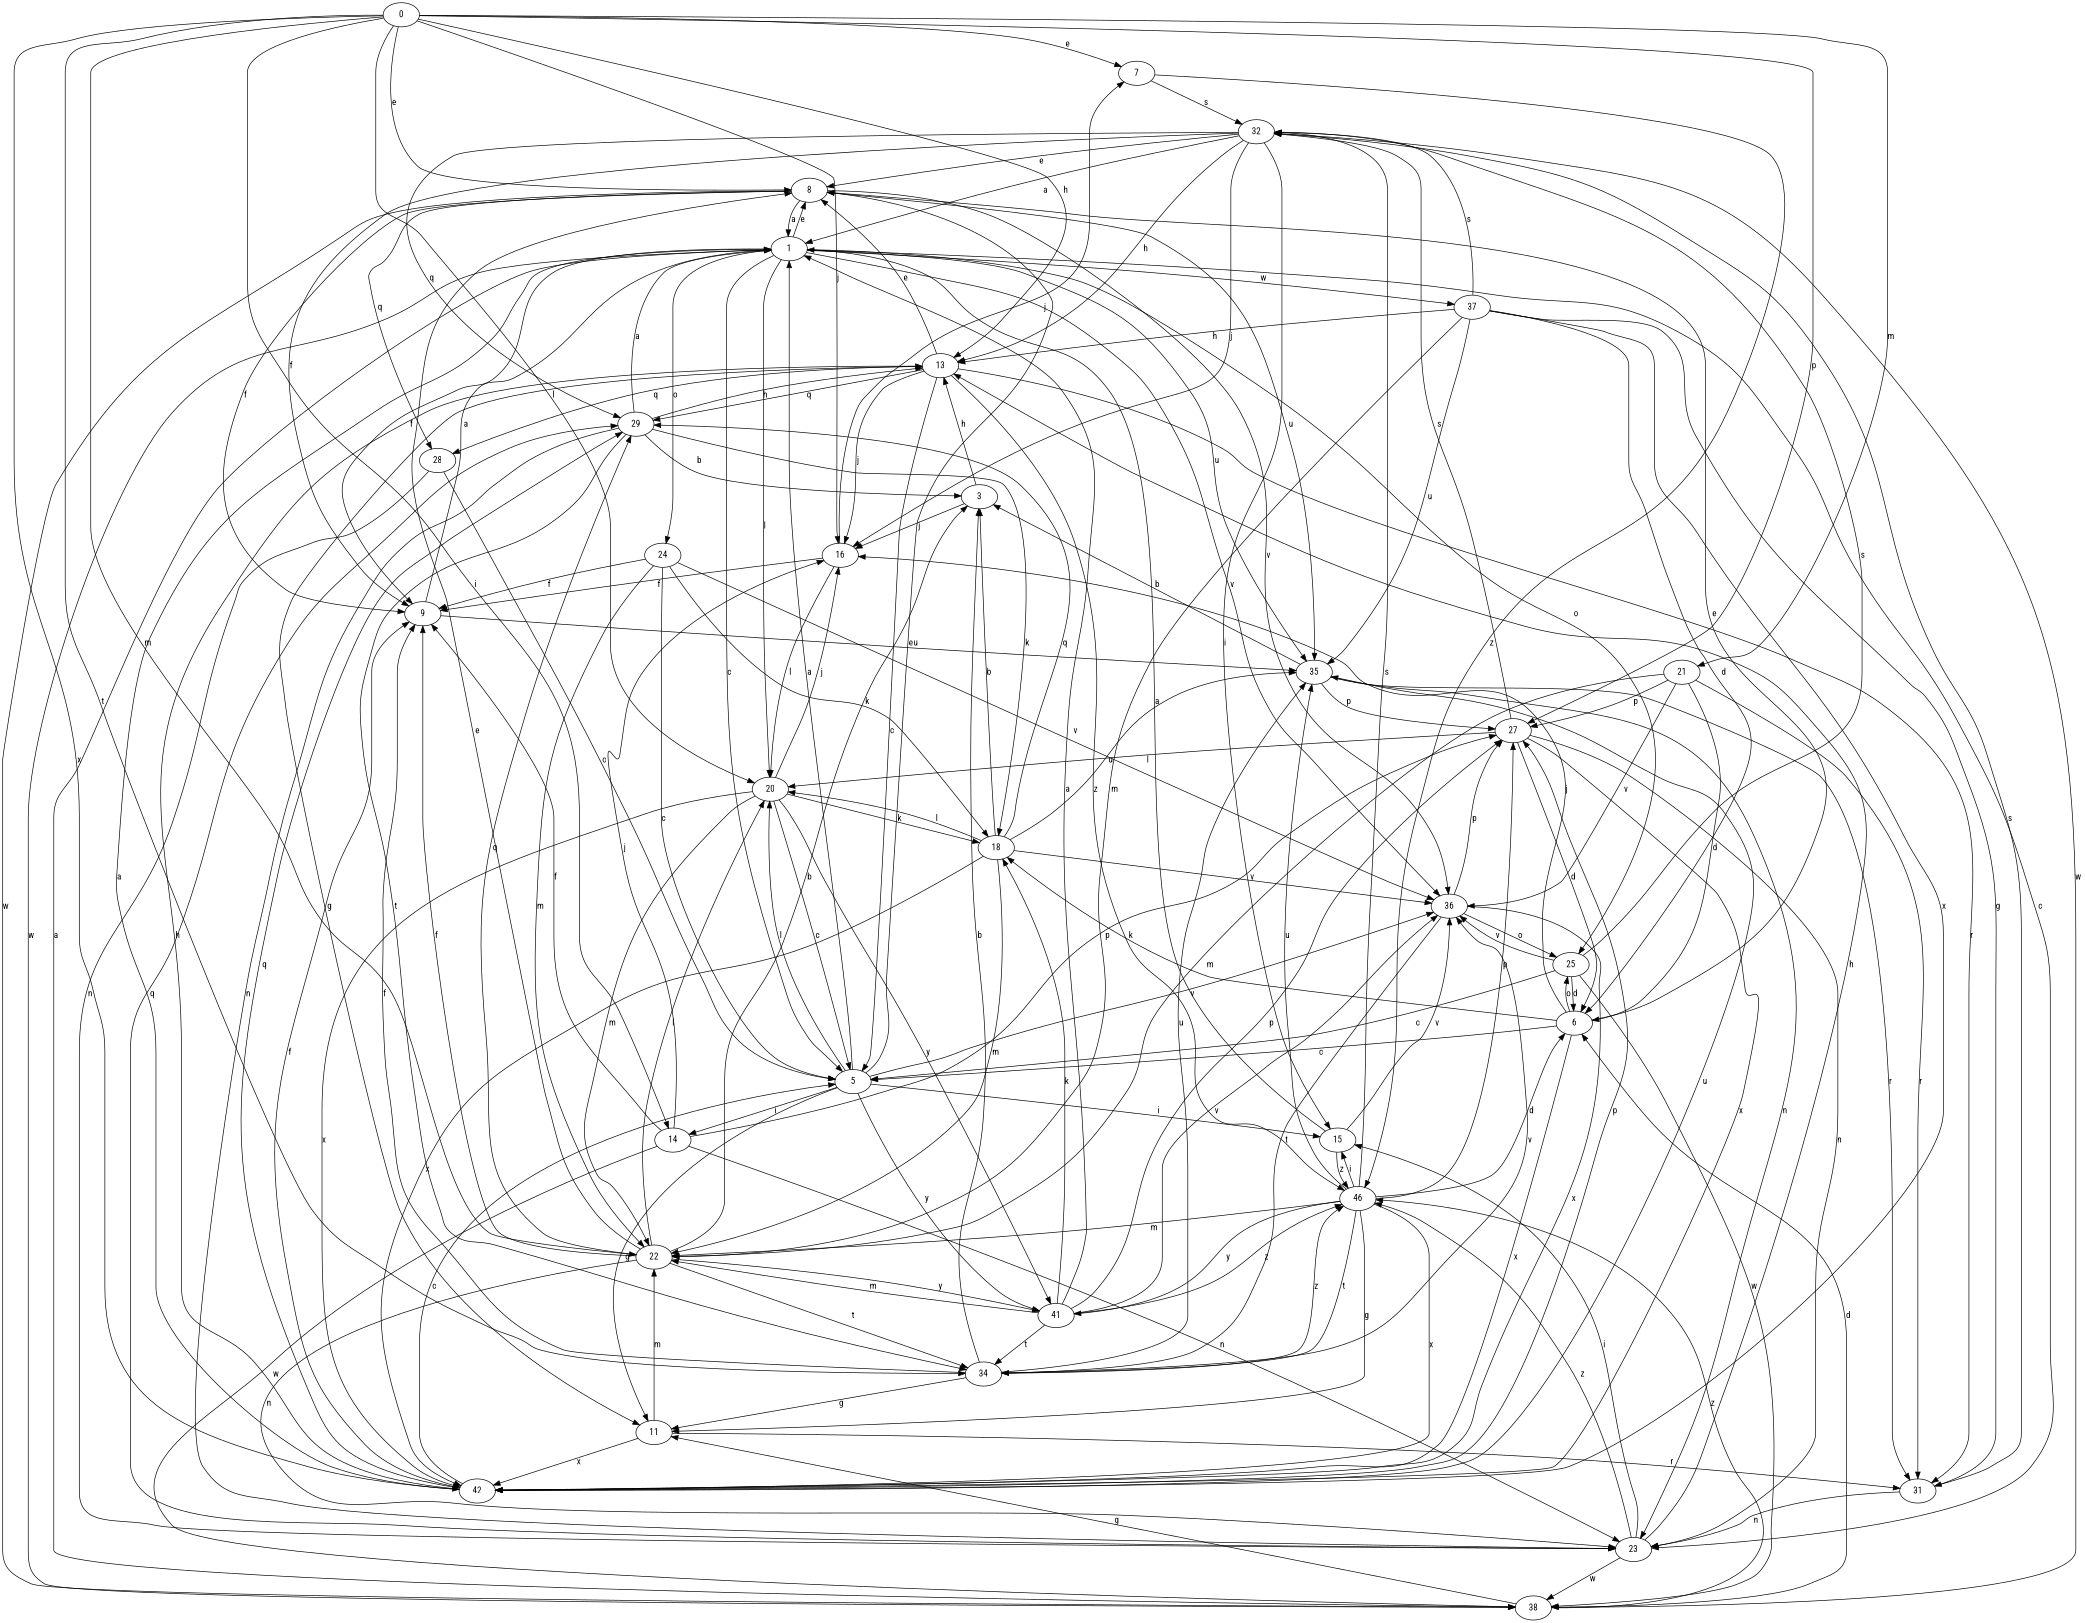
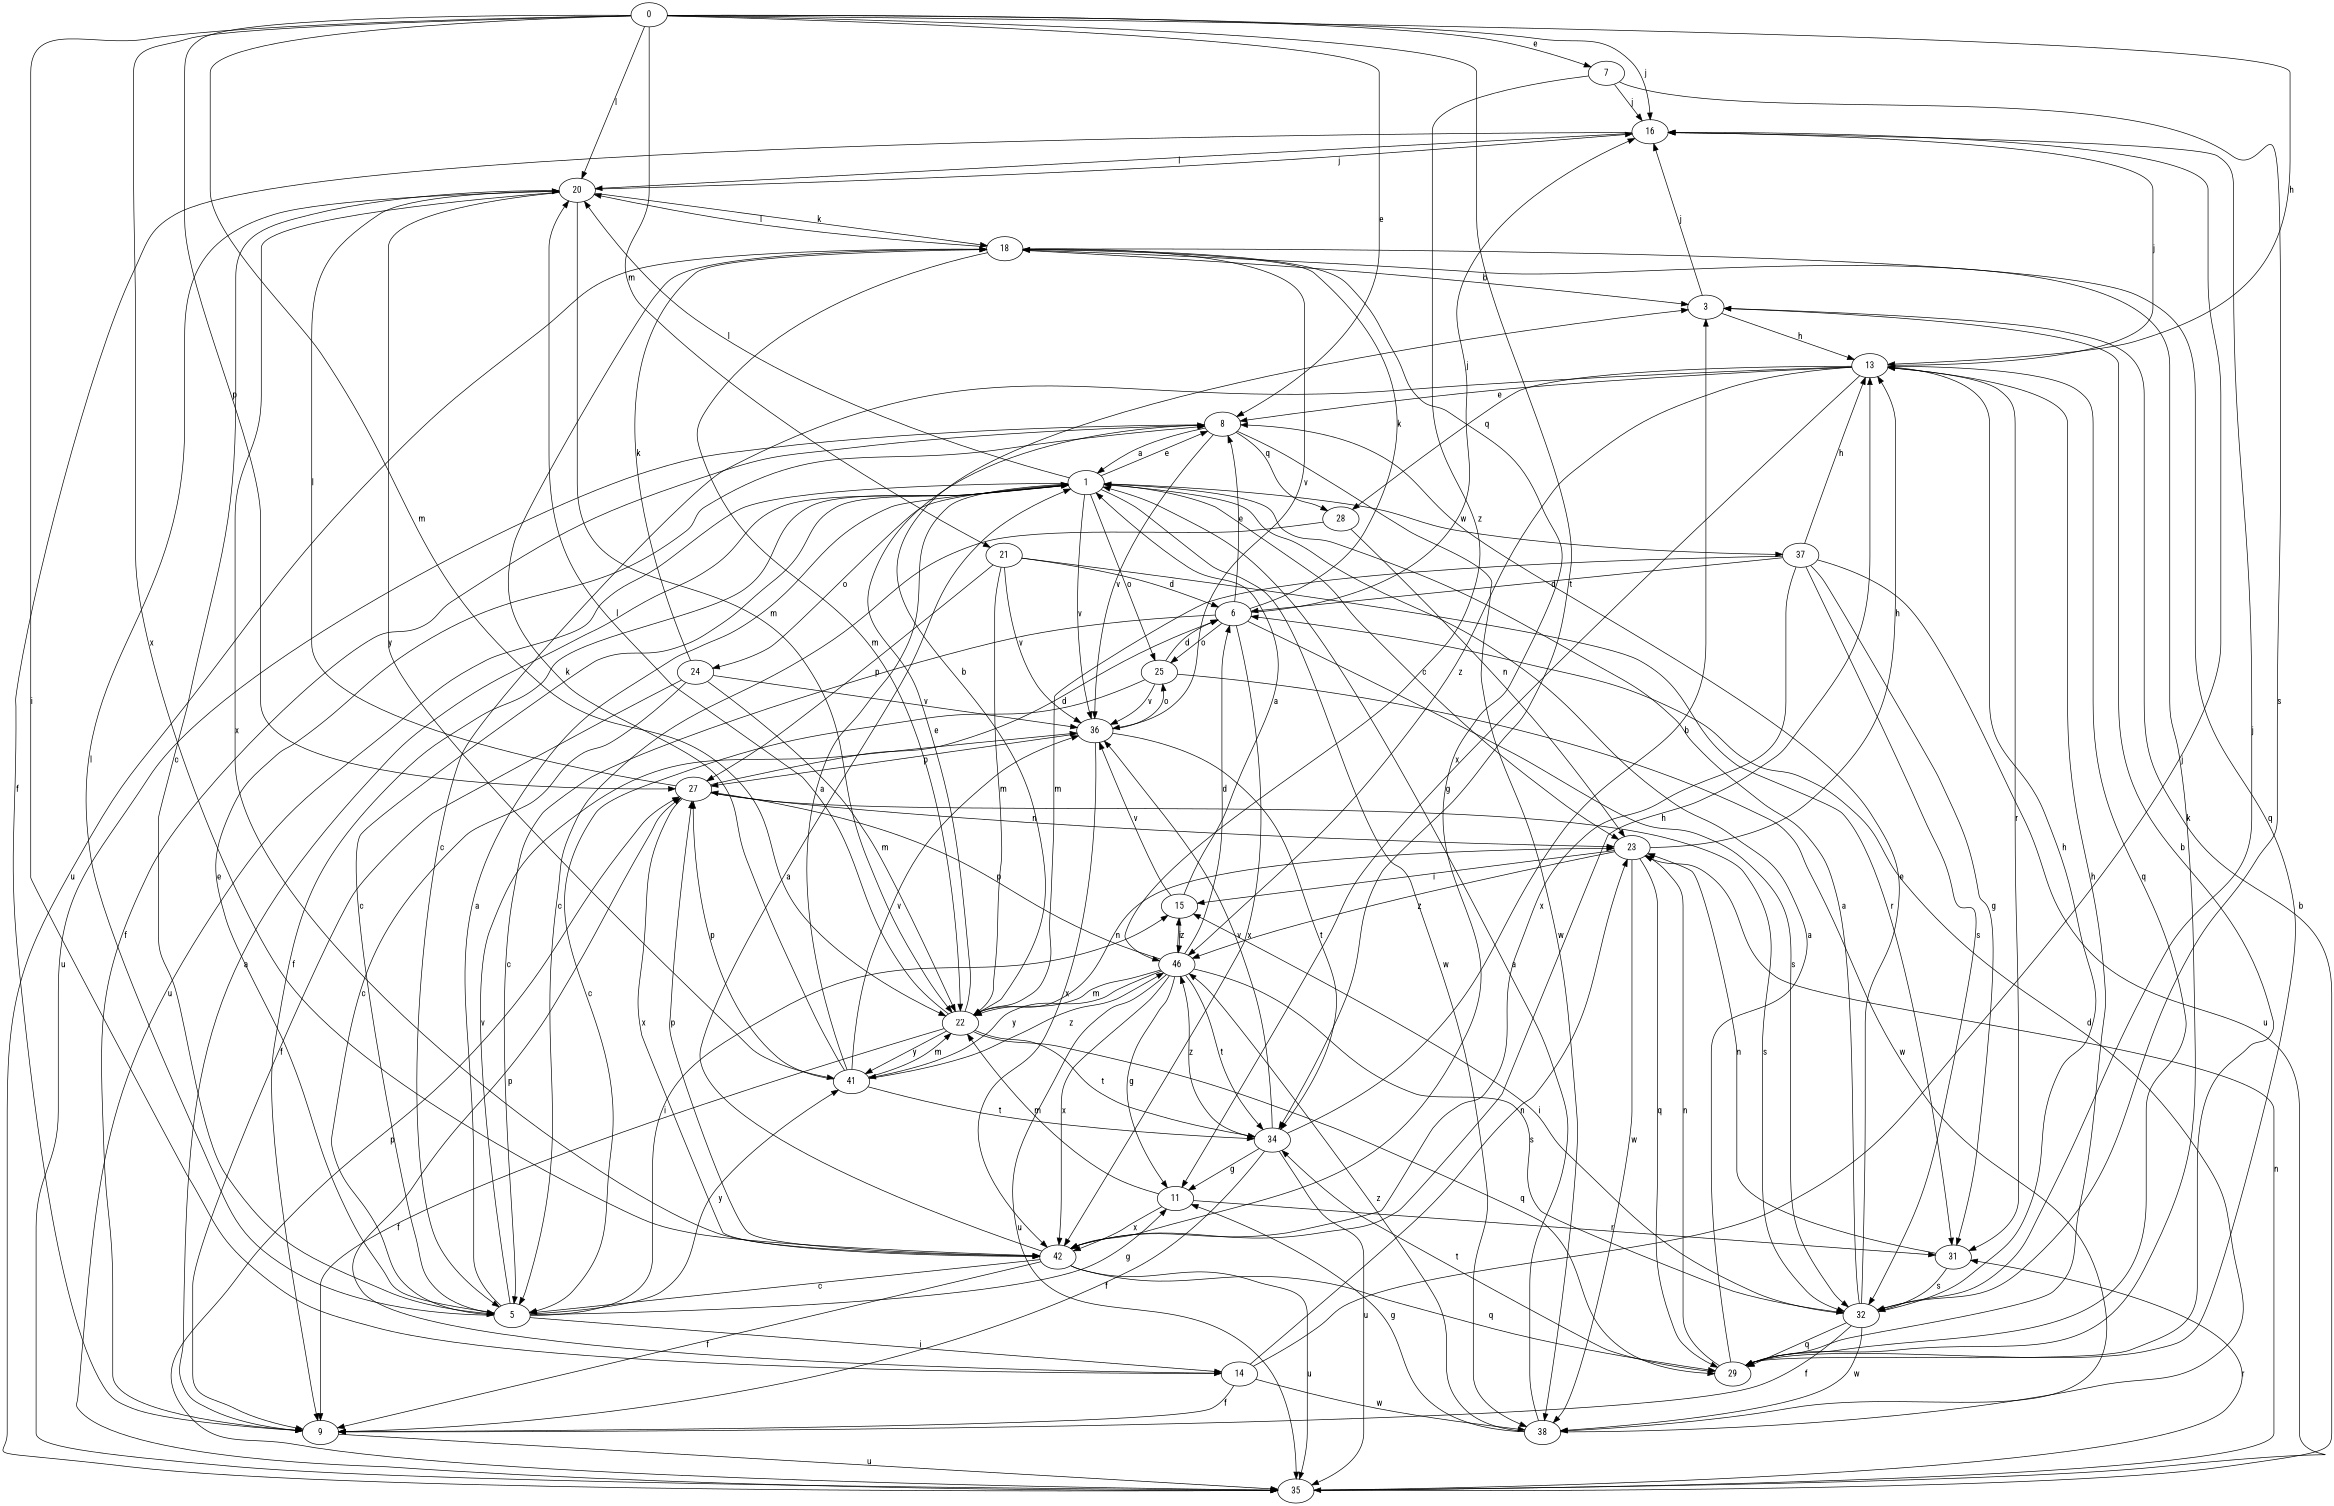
edge "16" -> "7": reversed
edge "25" -> "32": now "6" -> "32"
